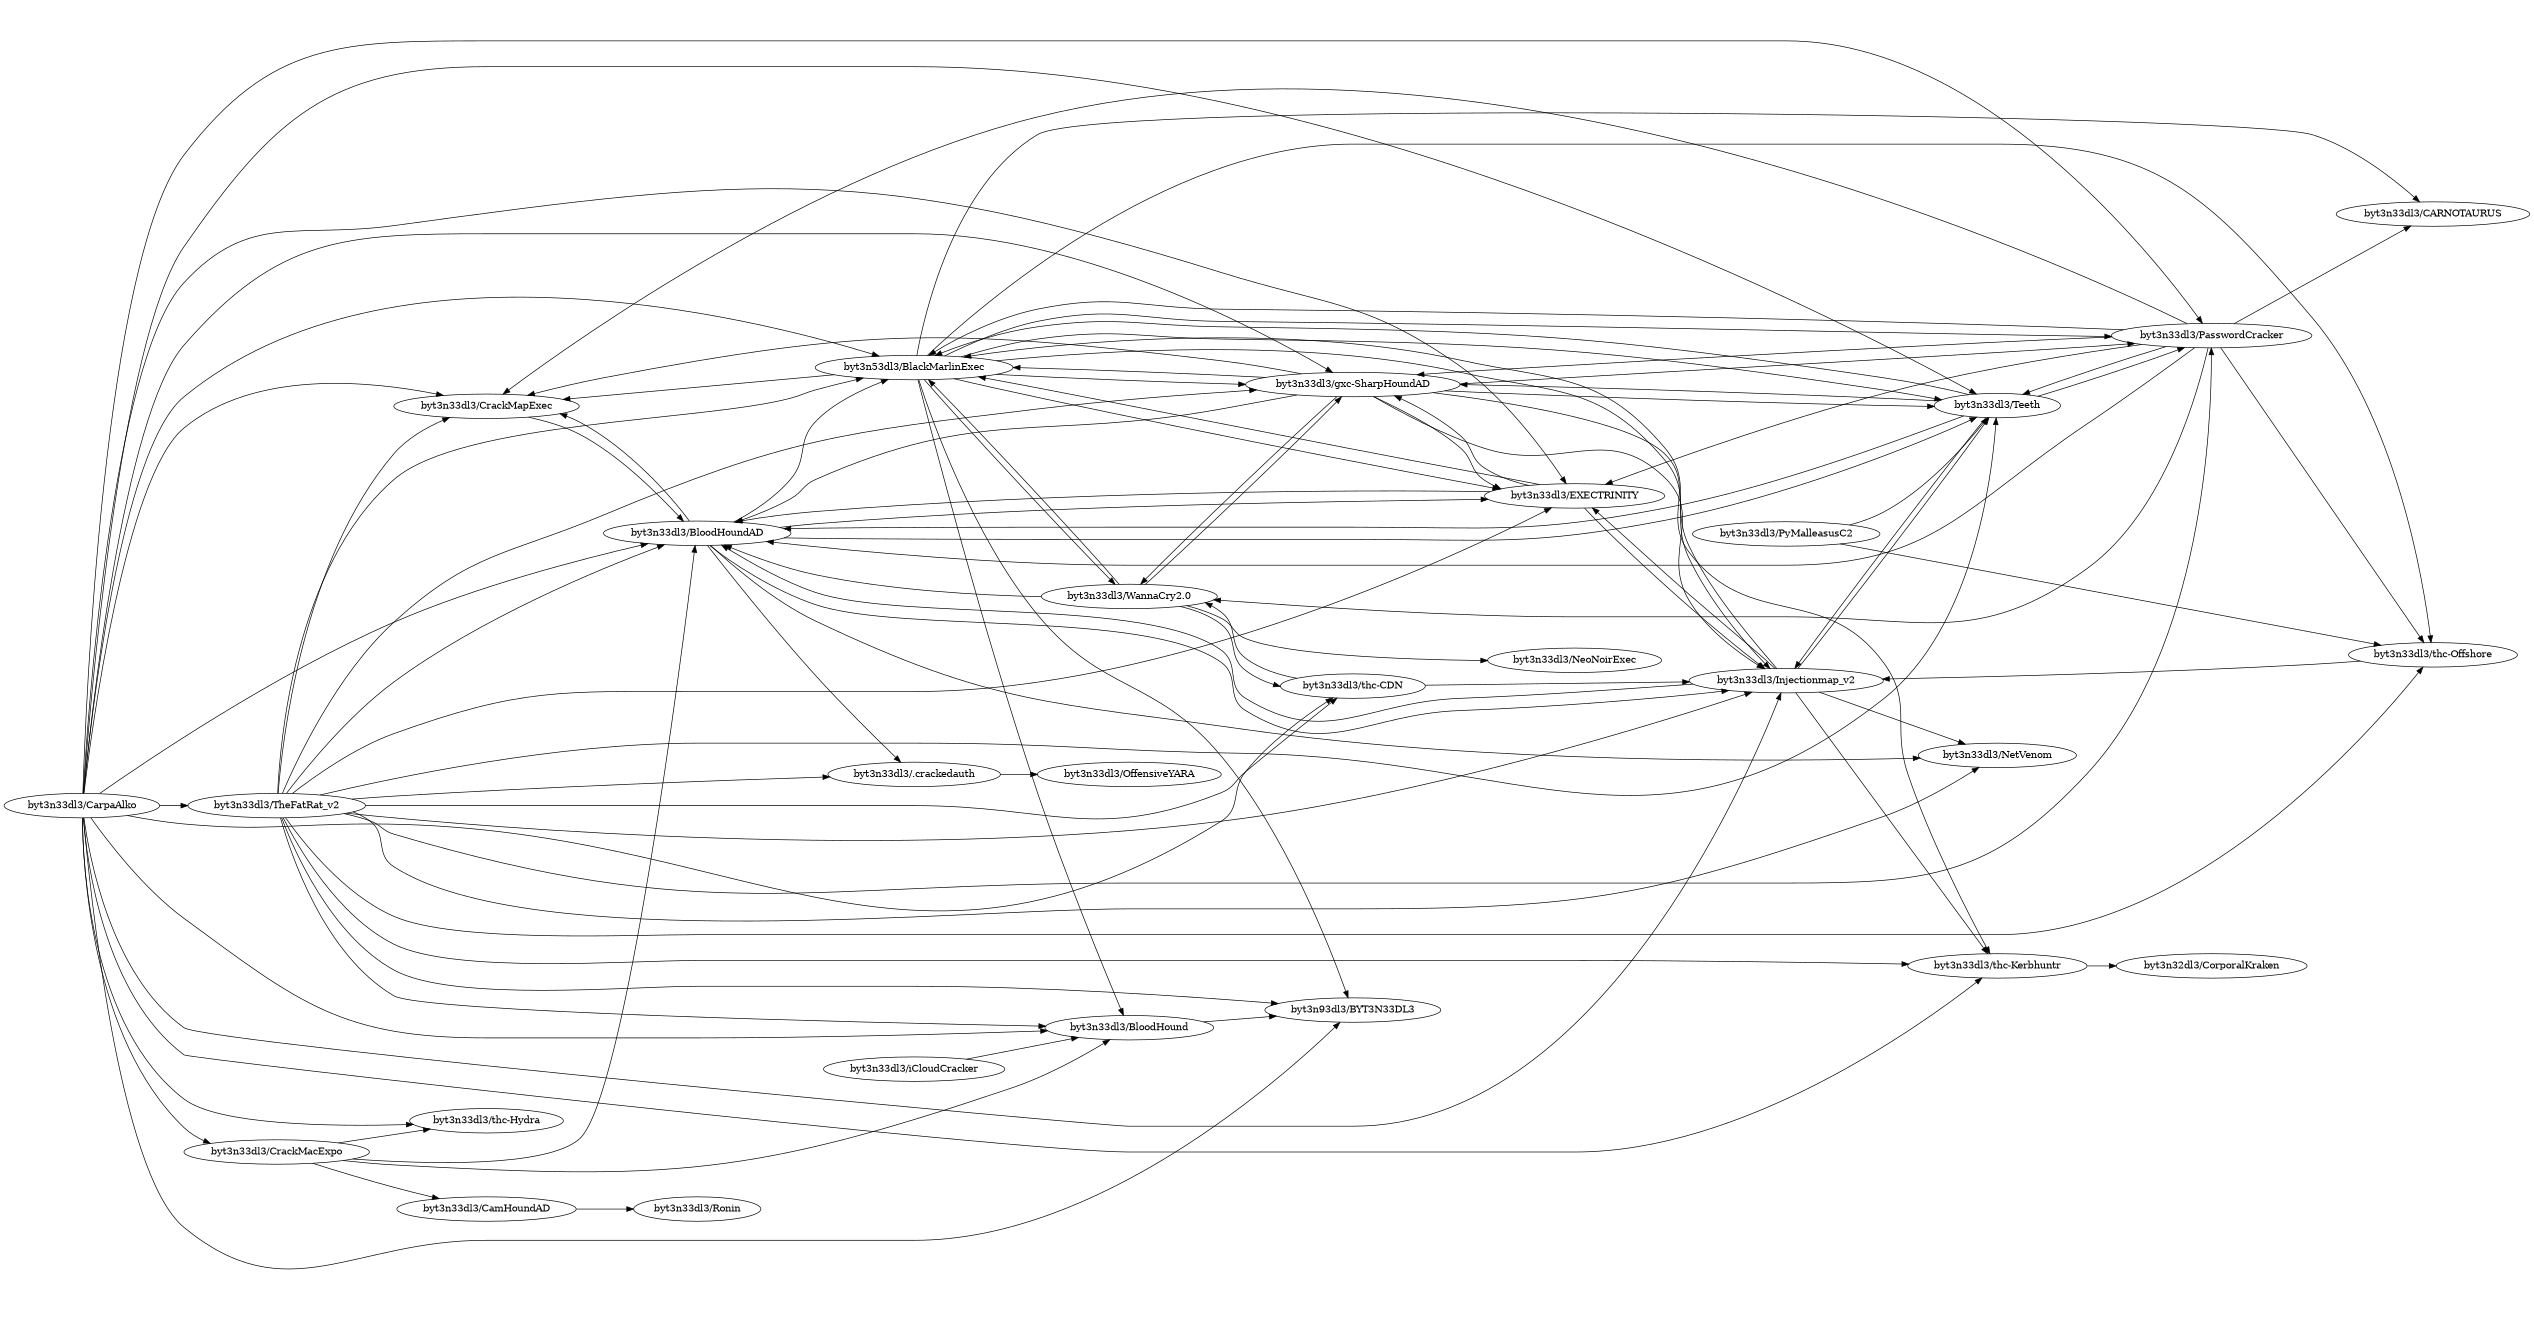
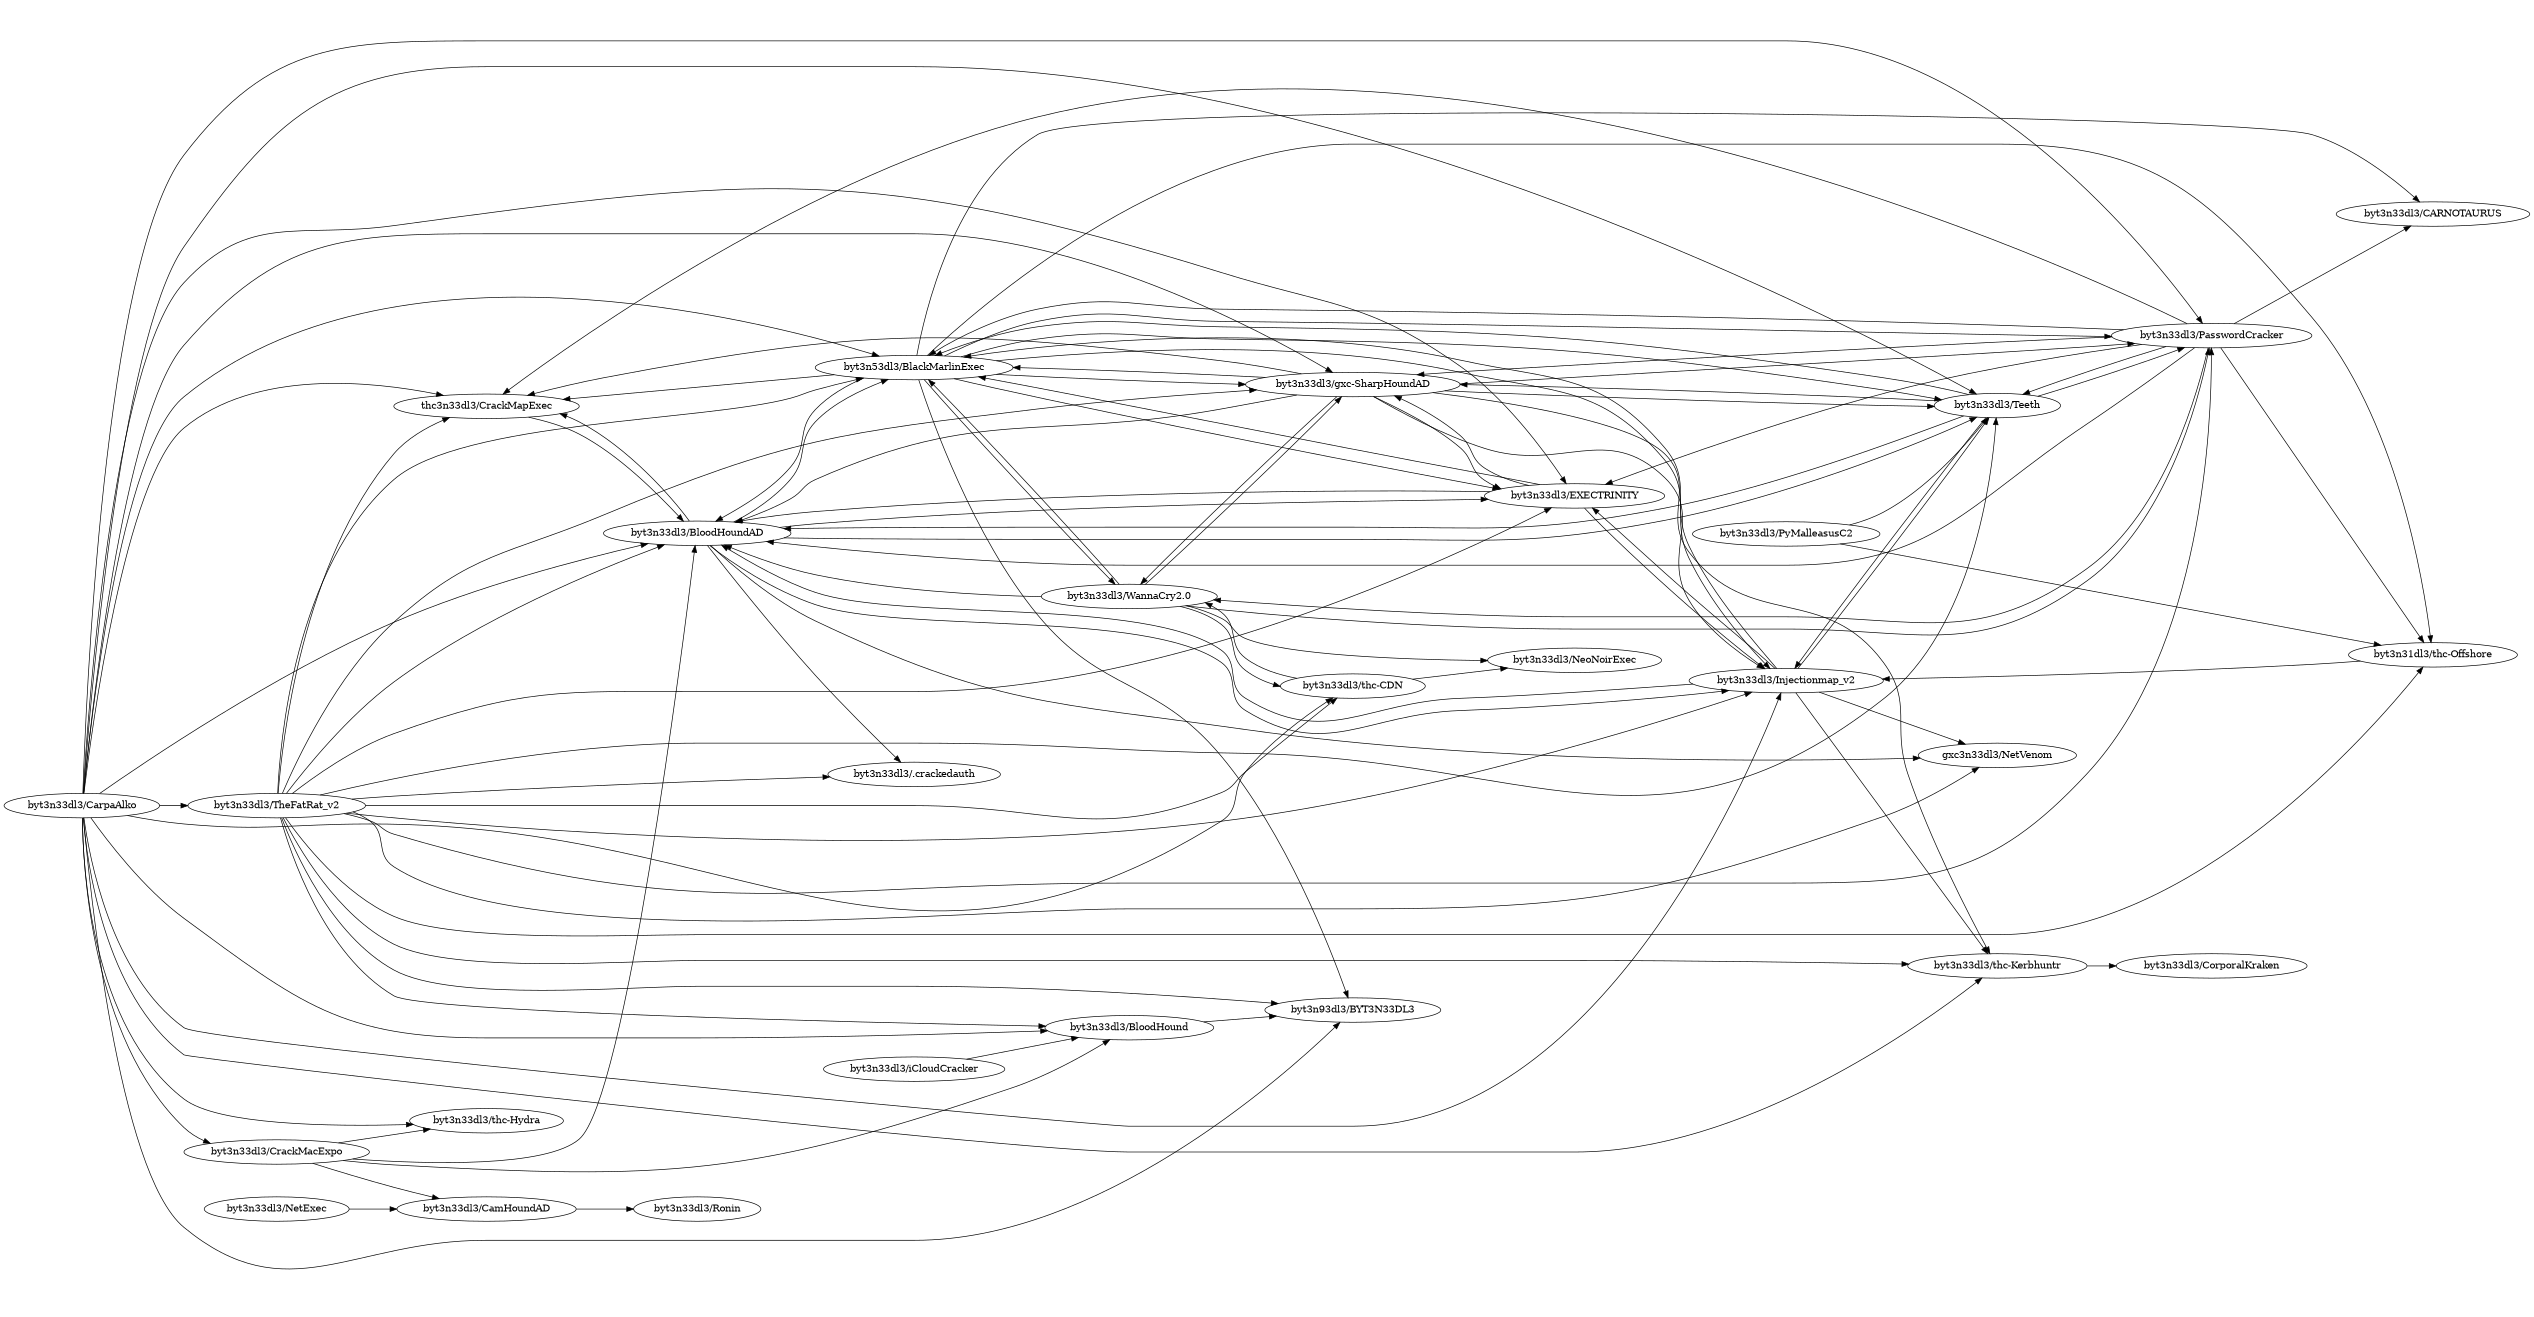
node "byt3n33dl3/CrackMapExec": label "byt3n33dl3/CrackMapExec" -> "thc3n33dl3/CrackMapExec"
edge "byt3n33dl3/WannaCry2.0" -> "byt3n33dl3/PasswordCracker": added
node "byt3n33dl3/thc-Offshore": label "byt3n33dl3/thc-Offshore" -> "byt3n31dl3/thc-Offshore"
edge "byt3n33dl3/thc-CDN" -> "byt3n33dl3/Injectionmap_v2": now "byt3n33dl3/thc-CDN" -> "byt3n33dl3/NeoNoirExec"
edge "byt3n53dl3/BlackMarlinExec" -> "byt3n33dl3/BloodHound": now "byt3n53dl3/BlackMarlinExec" -> "byt3n33dl3/BloodHoundAD"
node "byt3n33dl3/NetVenom": label "byt3n33dl3/NetVenom" -> "gxc3n33dl3/NetVenom"
node "byt3n33dl3/OffensiveYARA": removed
node "byt3n32dl3/CorporalKraken": label "byt3n32dl3/CorporalKraken" -> "byt3n33dl3/CorporalKraken"
node "byt3n33dl3/NetExec": added
